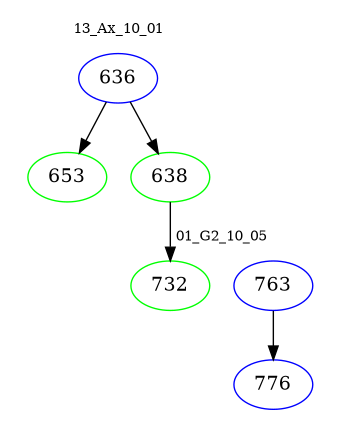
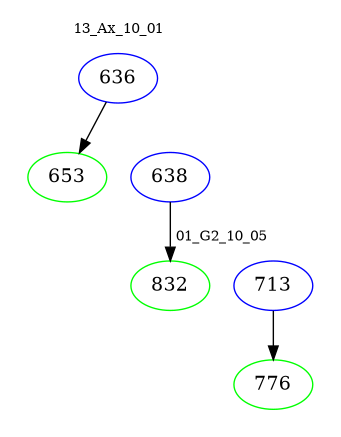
edge "636" -> "638": removed
node "638": color green -> blue
node "732": label "732" -> "832"
node "763": label "763" -> "713"
node "776": color blue -> green
